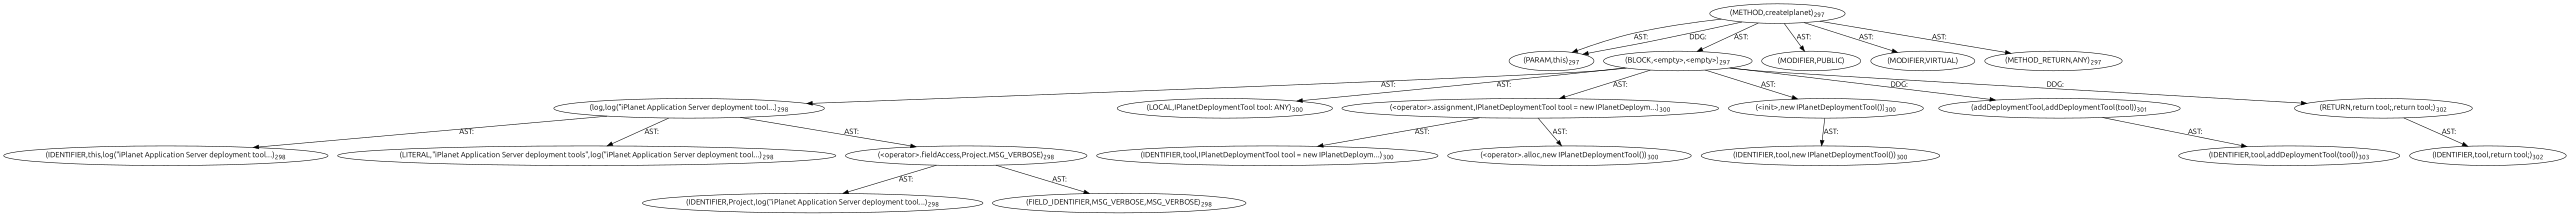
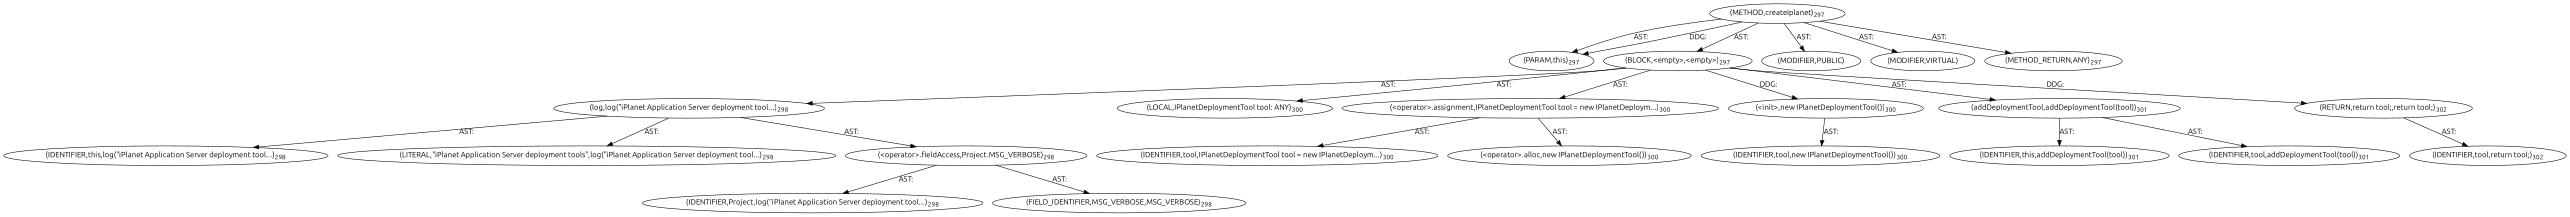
edge "(BLOCK,<empty>,<empty>)" -> "(<init>,new IPlanetDeploymentTool())": label "AST: " -> "DDG: "
edge "(BLOCK,<empty>,<empty>)" -> "(addDeploymentTool,addDeploymentTool(tool))": label "DDG: " -> "AST: "
node "(IDENTIFIER,tool,addDeploymentTool(tool))": text "303" -> "301"
node "(IDENTIFIER,this,addDeploymentTool(tool))": added
